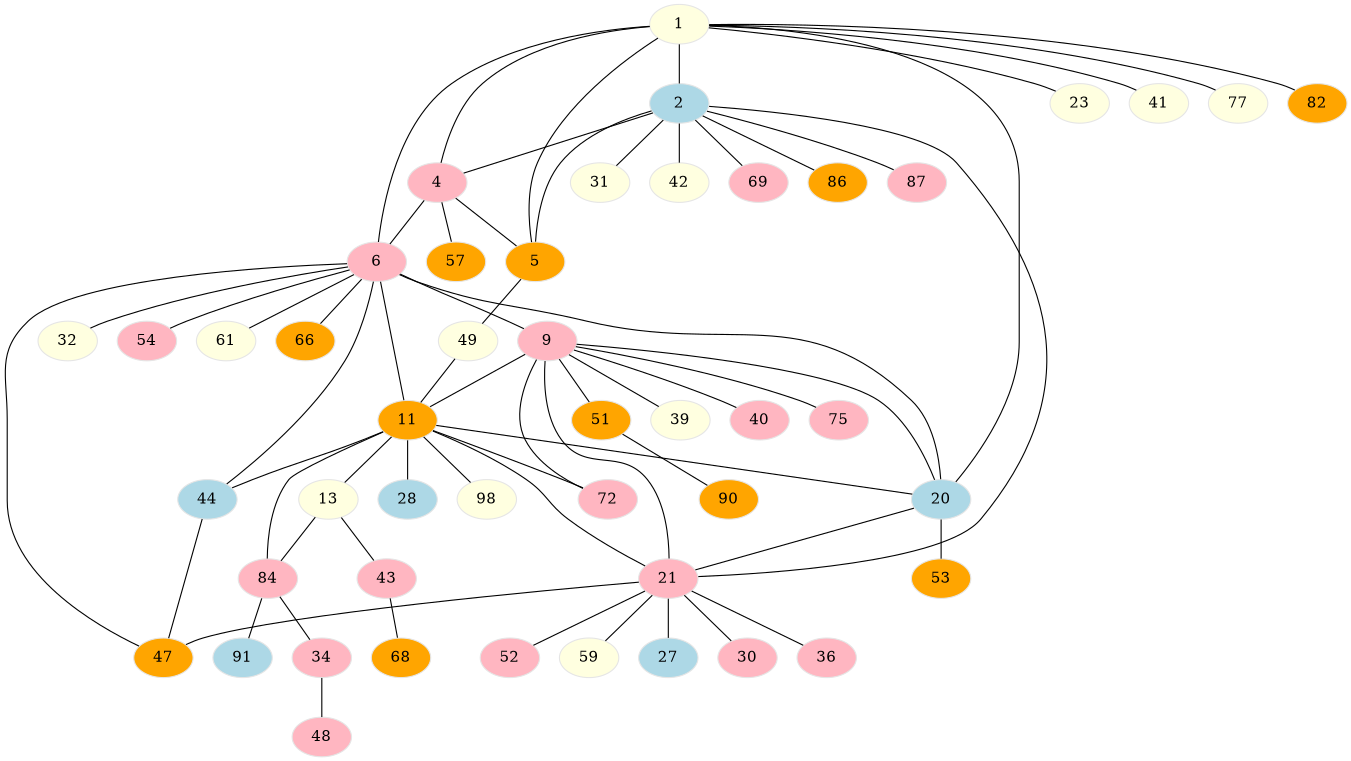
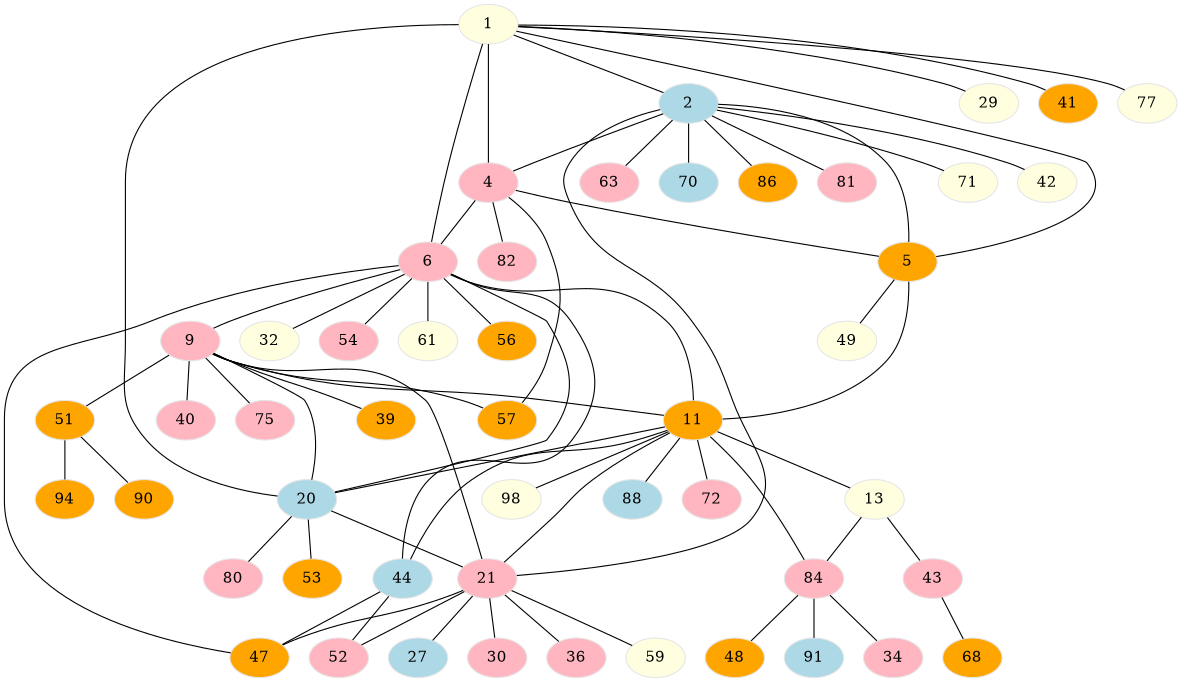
edge "1" -- "82": now "4" -- "82"
node "23": label "23" -> "29"
node "41": fillcolor lightyellow -> orange
node "82": fillcolor orange -> lightpink
node "31": label "31" -> "71"
node "70": added
node "69": label "69" -> "63"
node "87": label "87" -> "81"
node "66": label "66" -> "56"
edge "49" -- "11": now "5" -- "11"
node "39": fillcolor lightyellow -> orange
edge "9" -- "72": now "9" -- "57"
node "94": added
node "28": label "28" -> "88"
node "80": added
edge "44" -- "52": added
edge "34" -- "48": now "84" -- "48"
node "48": fillcolor lightpink -> orange
